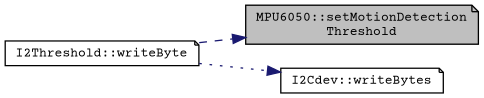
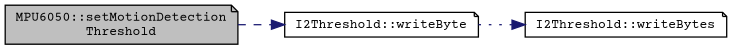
edge "I2Threshold::writeByte" -> "MPU6050::setMotionDetection Threshold": reversed
node "I2Cdev::writeBytes": label "I2Cdev::writeBytes" -> "I2Threshold::writeBytes"
